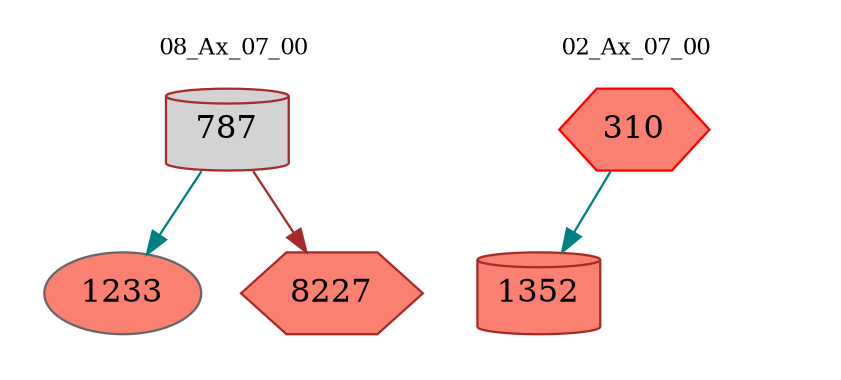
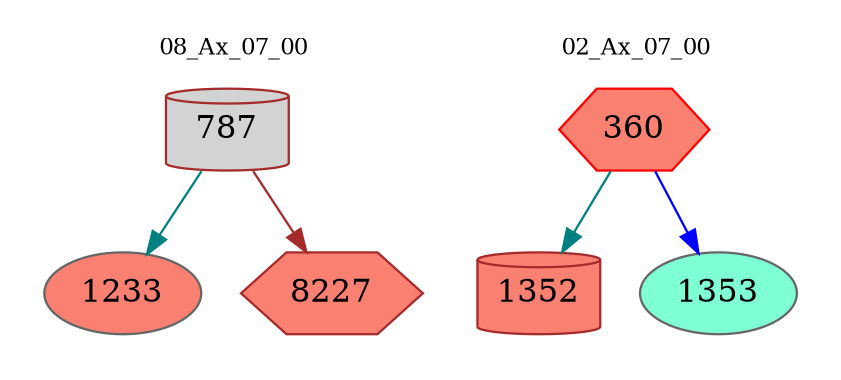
node "310": label "310" -> "360"
node "1353": added
